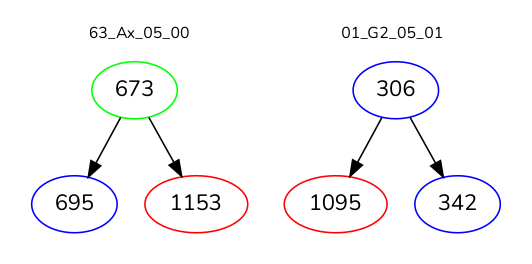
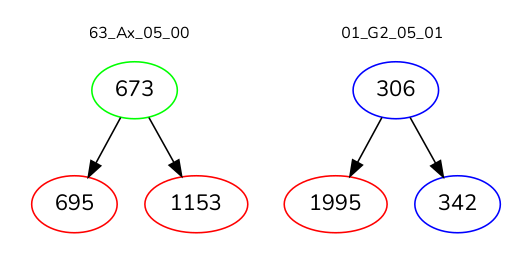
node "695": color blue -> red
node "1095": label "1095" -> "1995"
